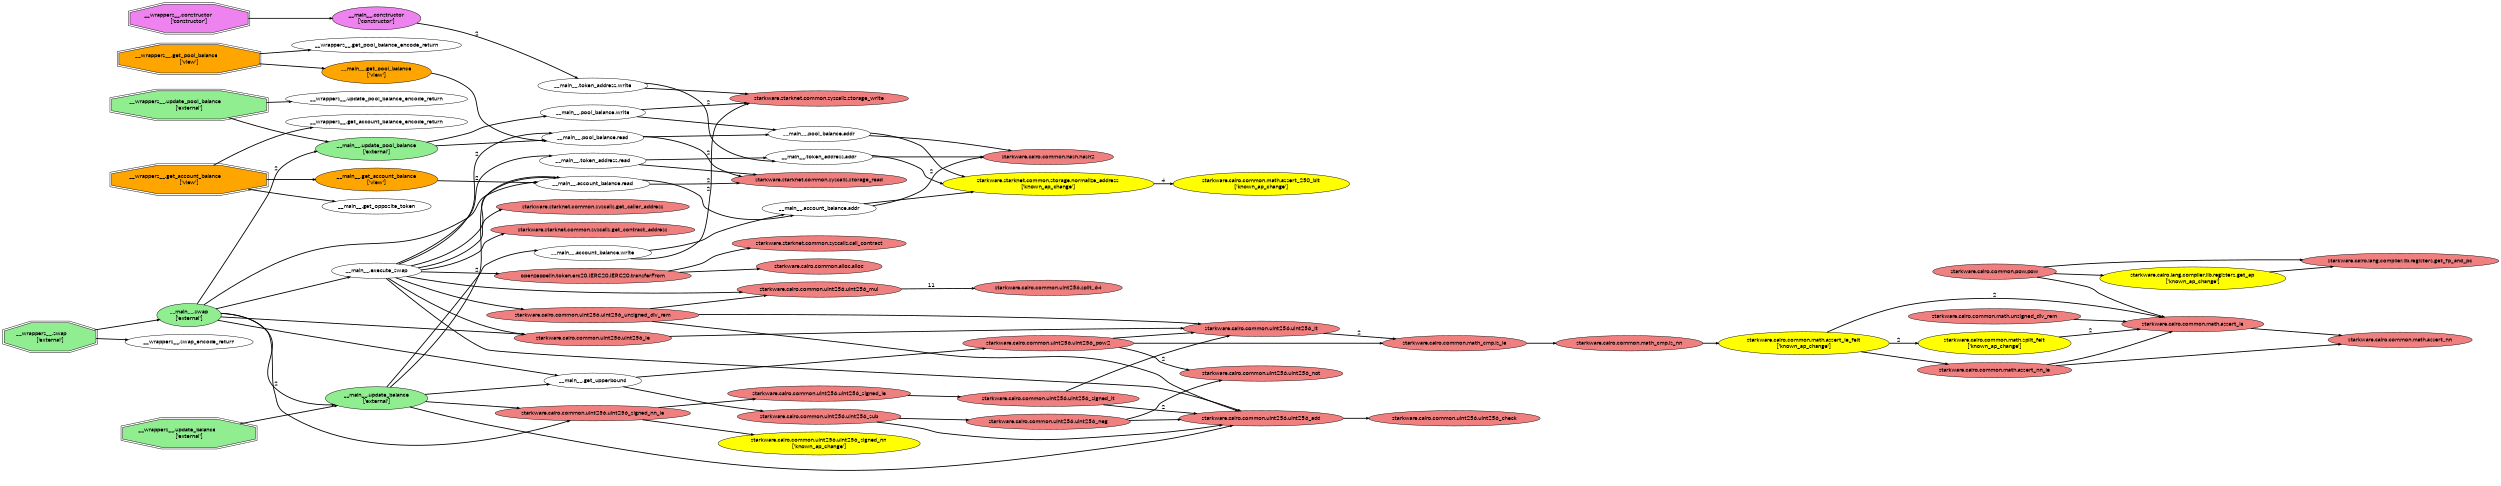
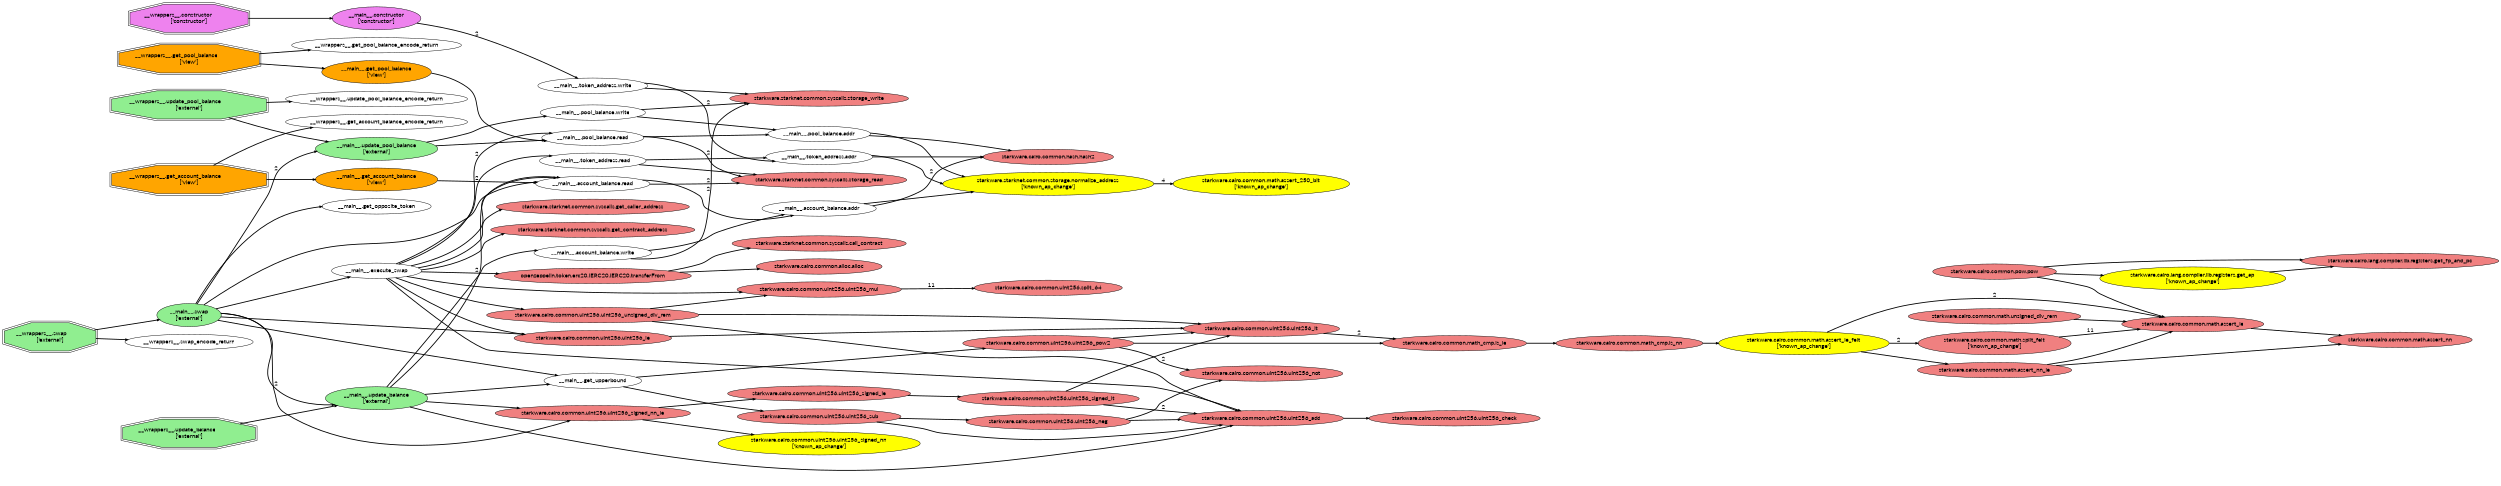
edge "__wrappers__.get_account_balance ['view']" -> "__main__.get_opposite_token": now "__main__.swap ['external']" -> "__main__.get_opposite_token"
edge "starkware.cairo.common.math.split_felt ['known_ap_change']" -> "starkware.cairo.common.math.assert_le": label "2" -> "11"
node "starkware.cairo.common.math.split_felt ['known_ap_change']": fillcolor yellow -> lightcoral
